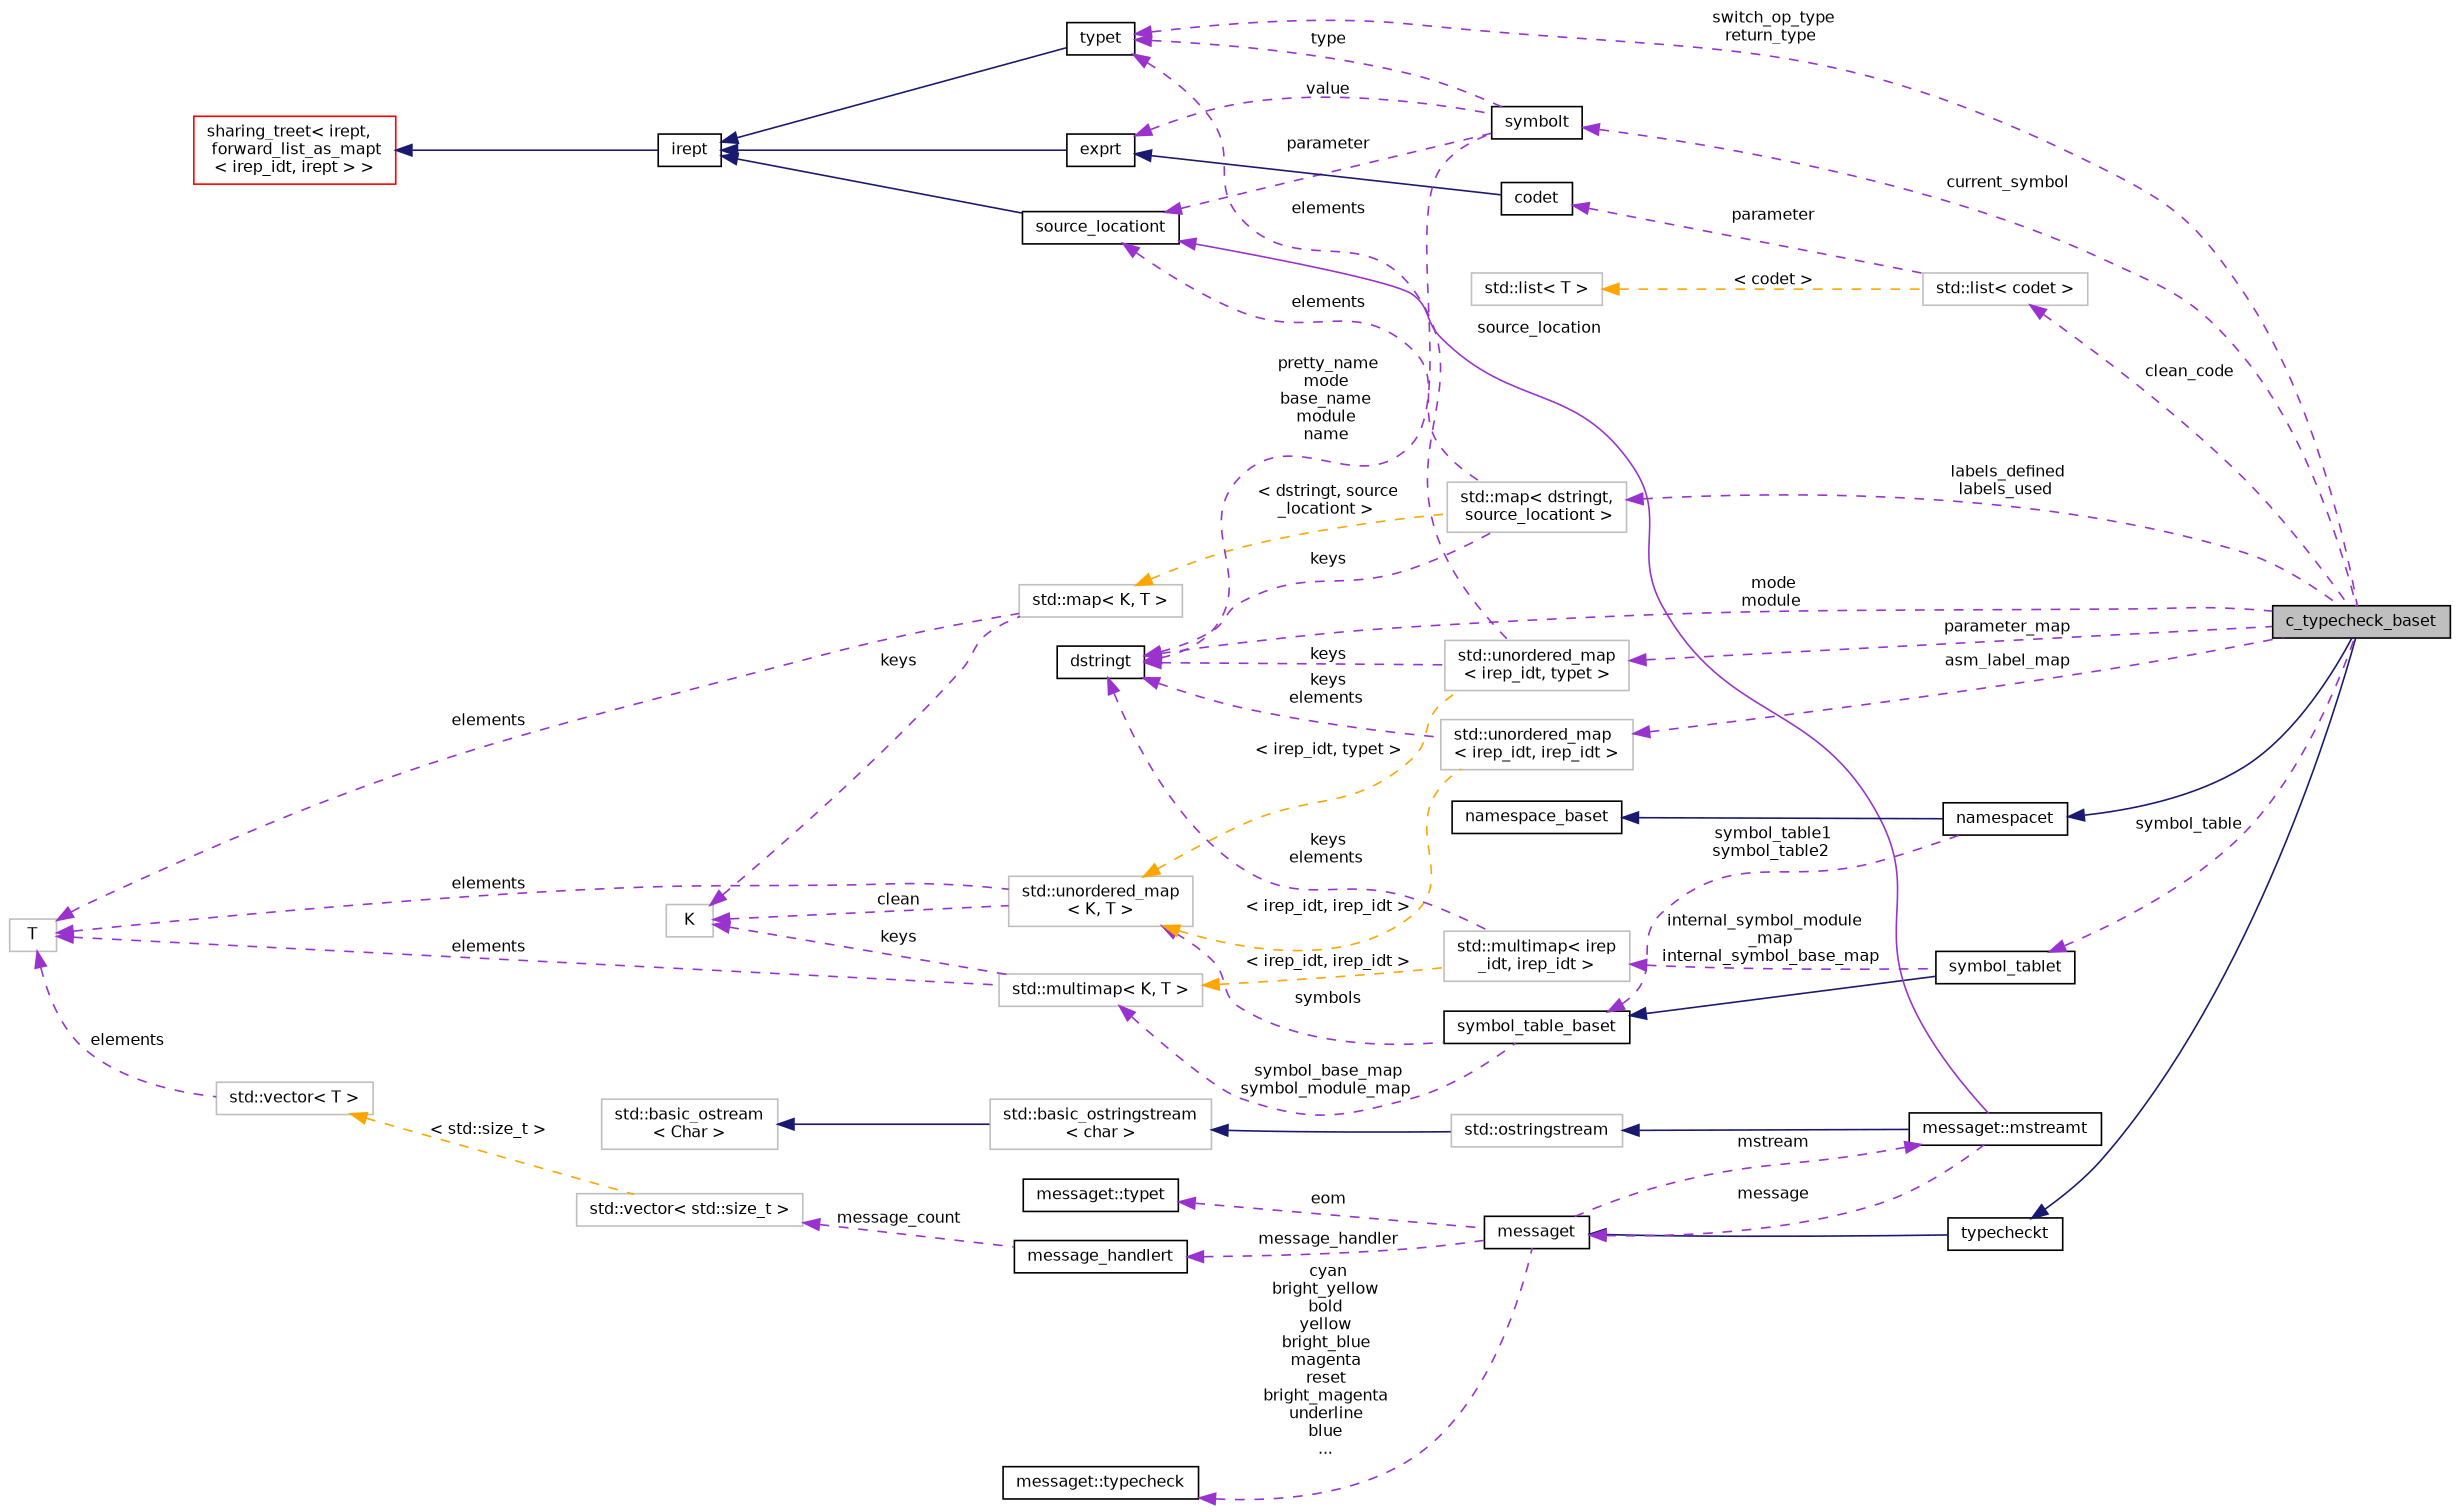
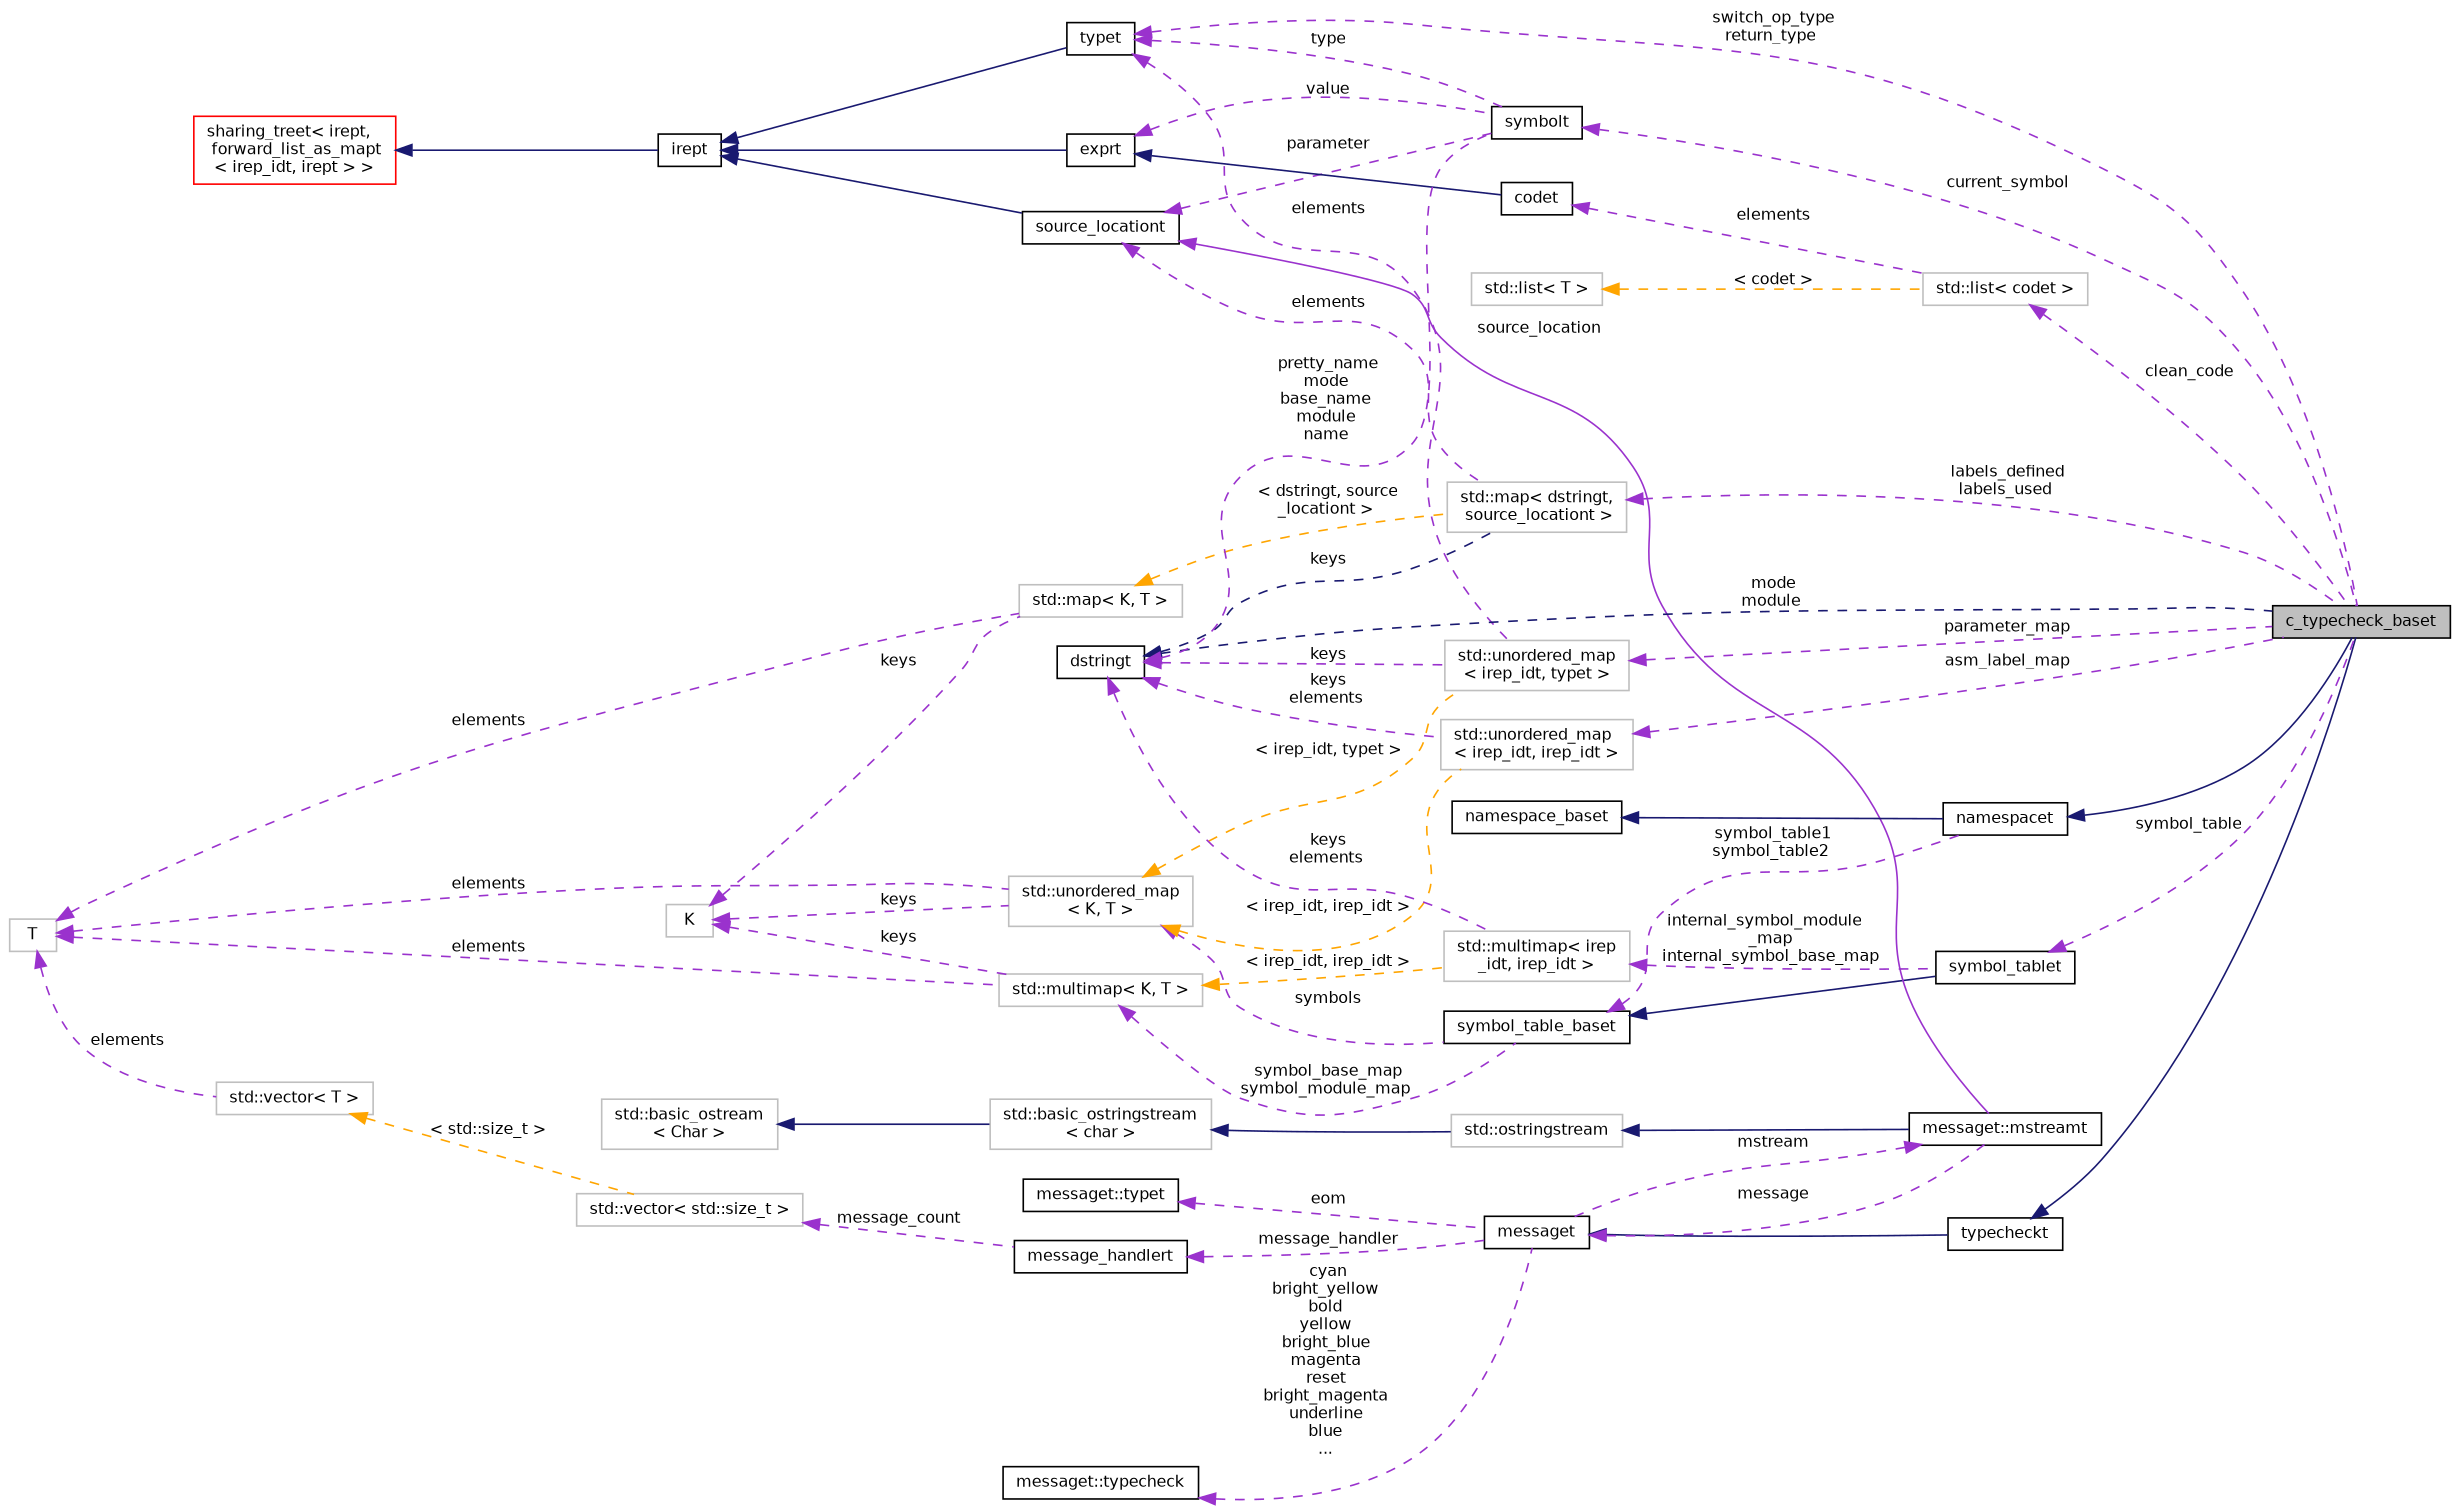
edge "std::list< codet >" -> "codet": label " parameter" -> " elements"
edge "std::map< dstringt, source_locationt >" -> "dstringt": color darkorchid3 -> midnightblue
edge "c_typecheck_baset" -> "dstringt": color darkorchid3 -> midnightblue
edge "std::unordered_map < K, T >" -> "K": label " clean" -> " keys"
